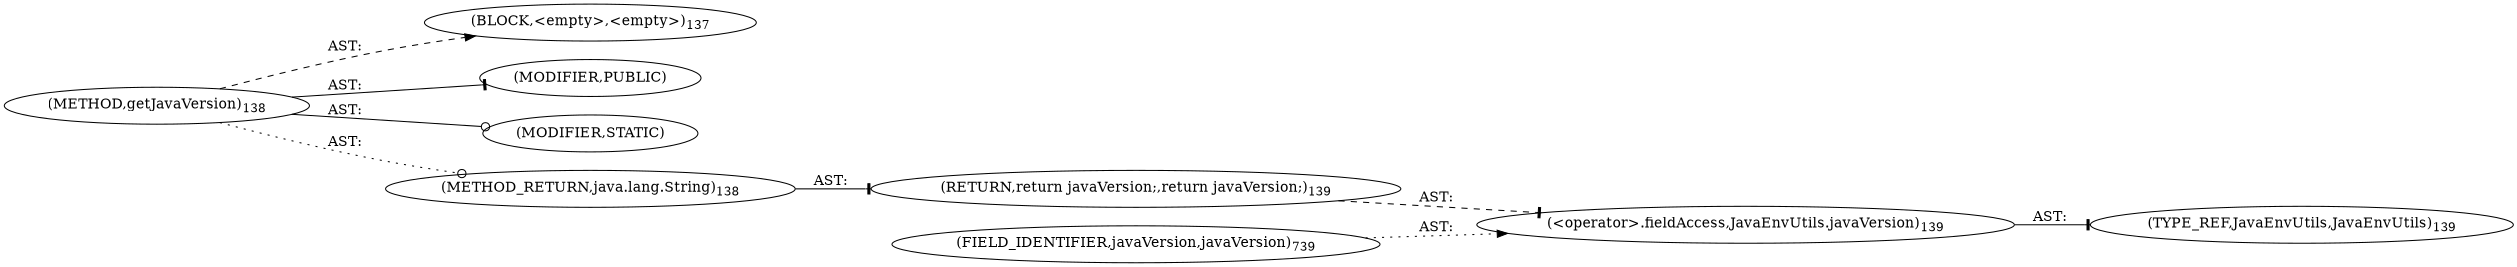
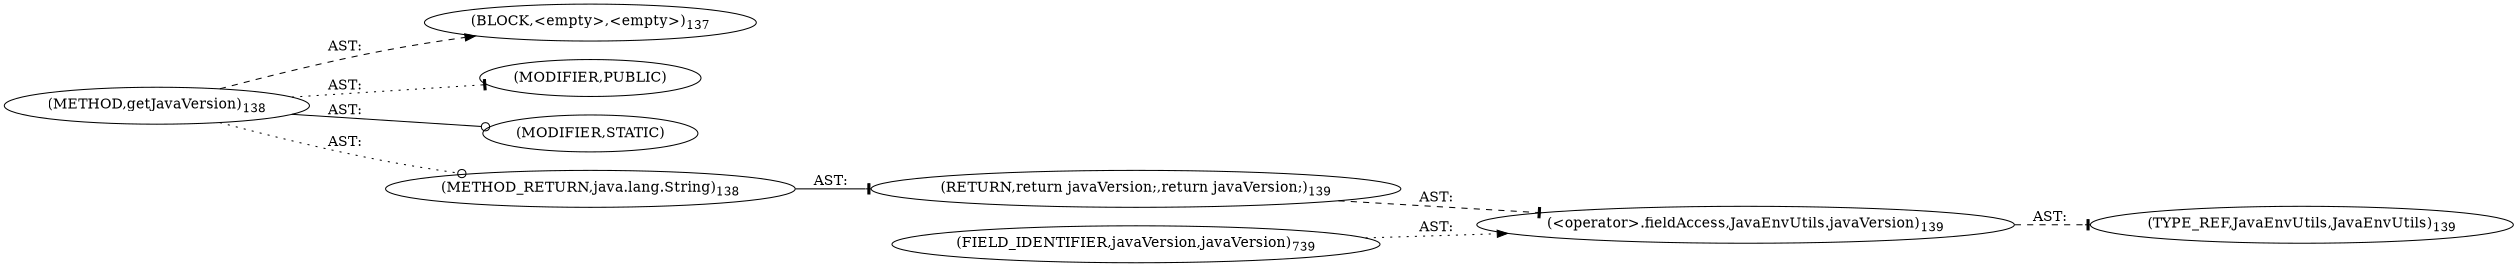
edge "(METHOD,getJavaVersion)" -> "(MODIFIER,PUBLIC)": style solid -> dotted
edge "(<operator>.fieldAccess,JavaEnvUtils.javaVersion)" -> "(TYPE_REF,JavaEnvUtils,JavaEnvUtils)": style solid -> dashed
